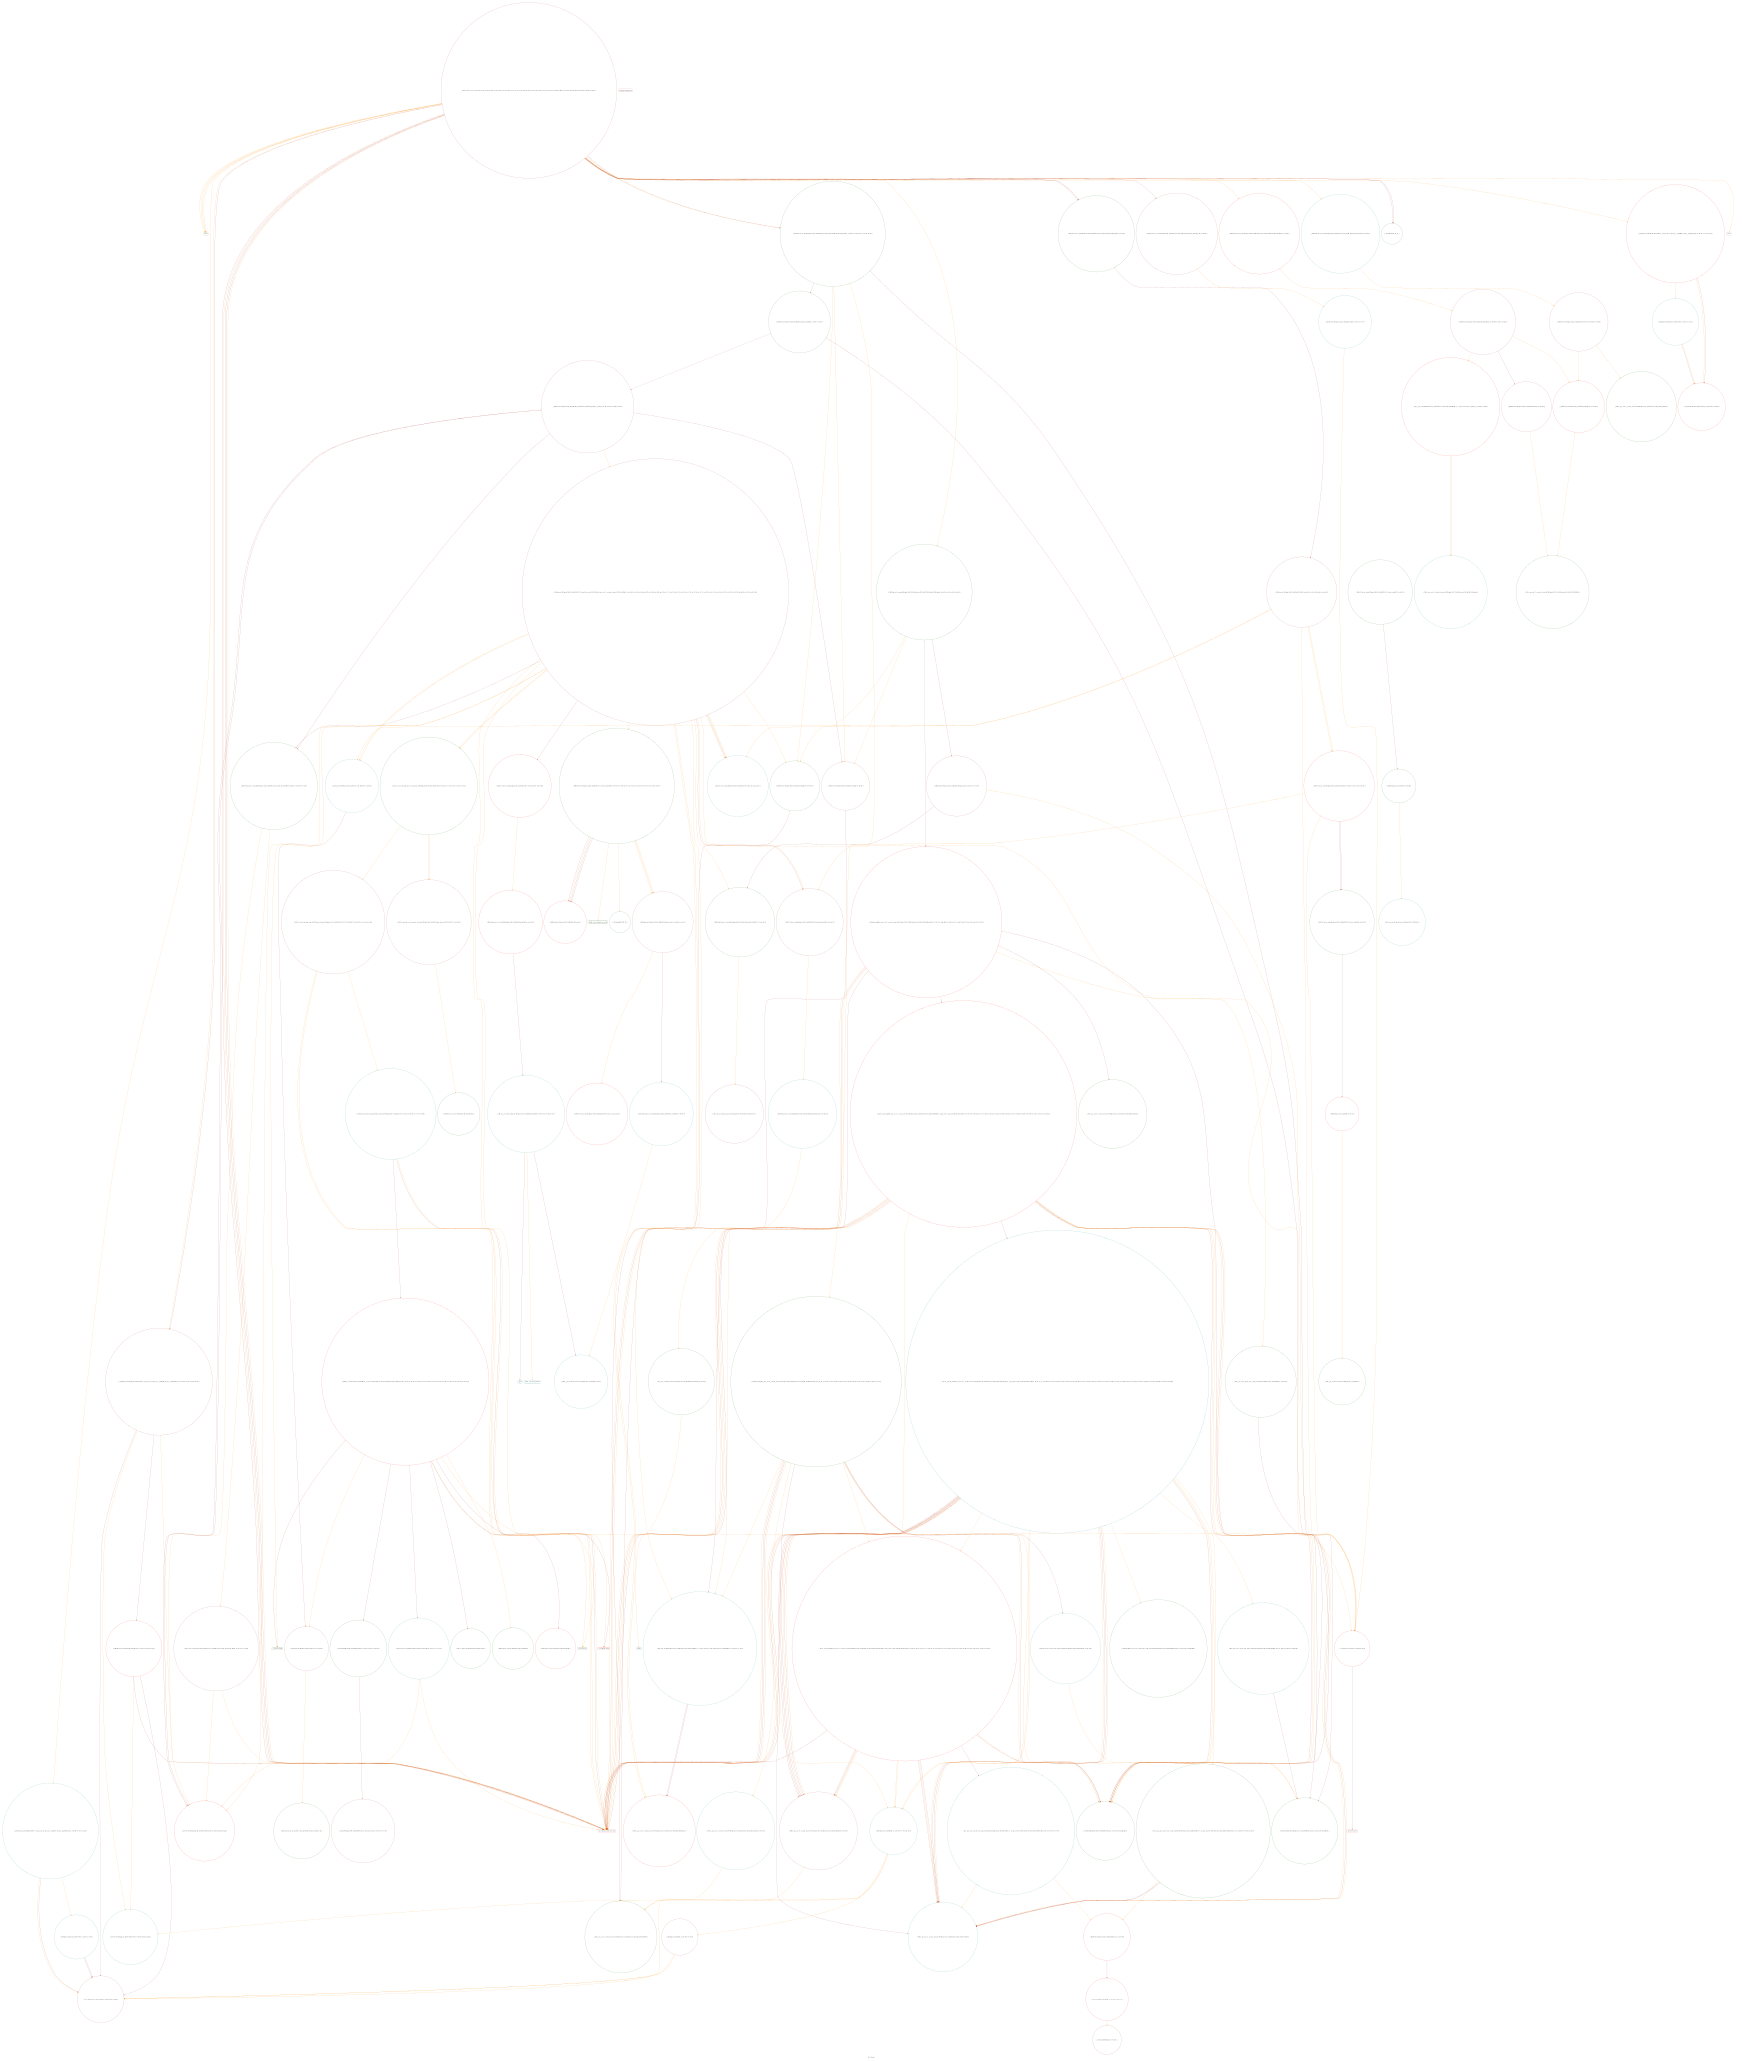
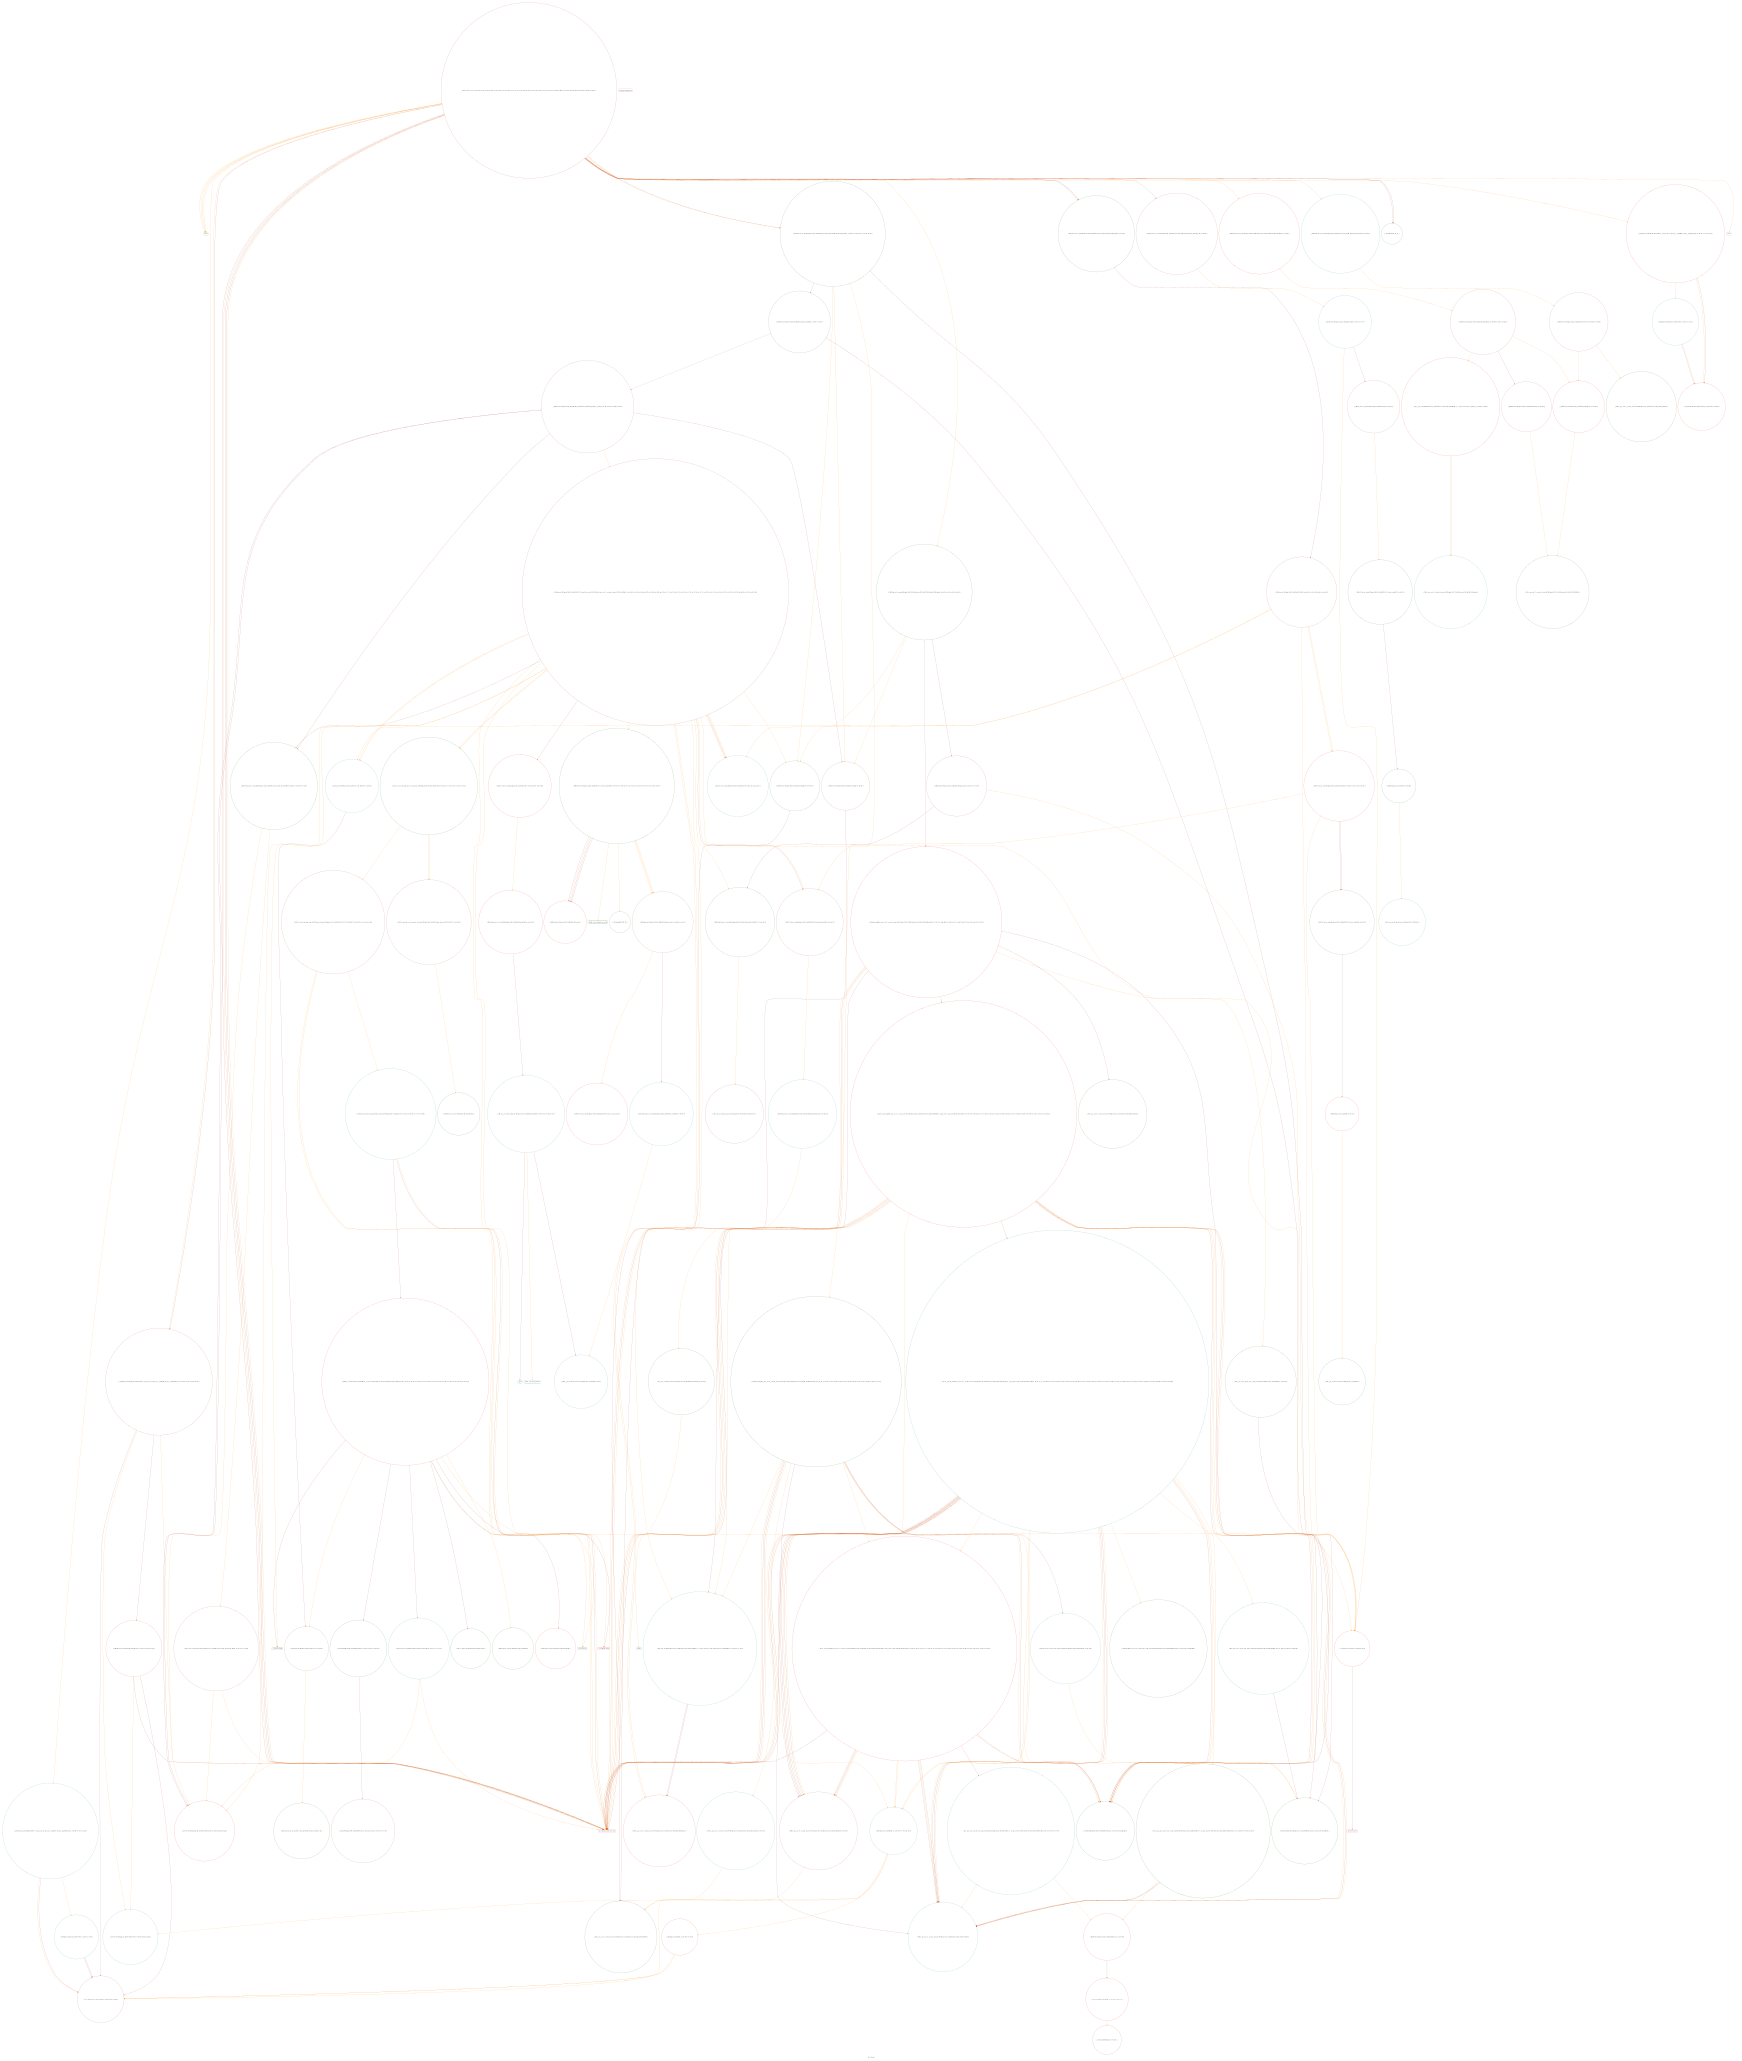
node "{_ZNSt12_Vector_baseISt4pairIiS0_IiiEESaIS2_EEC2Ev|{<s0>78}}": added
